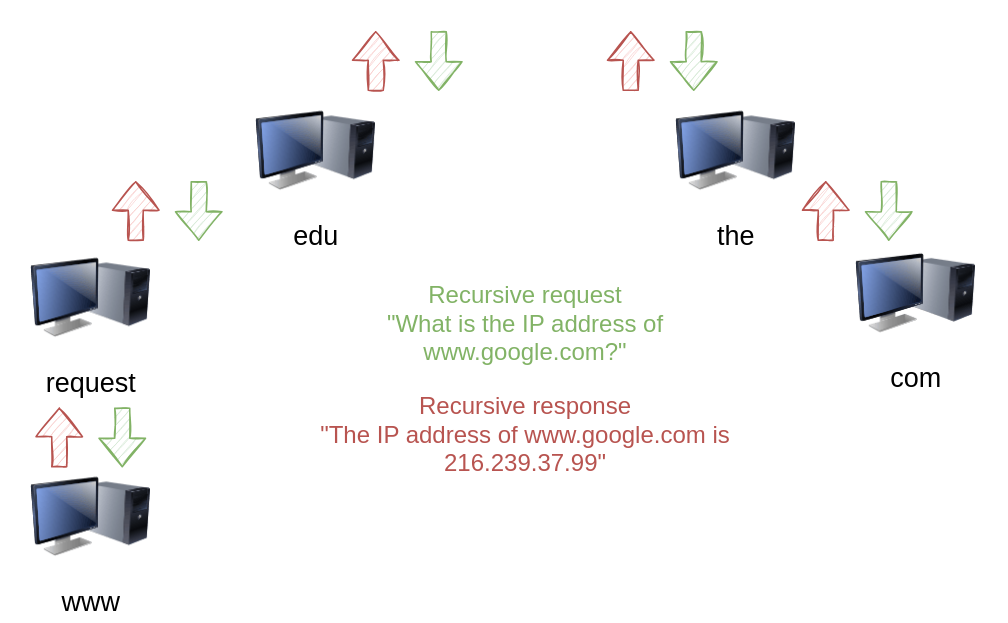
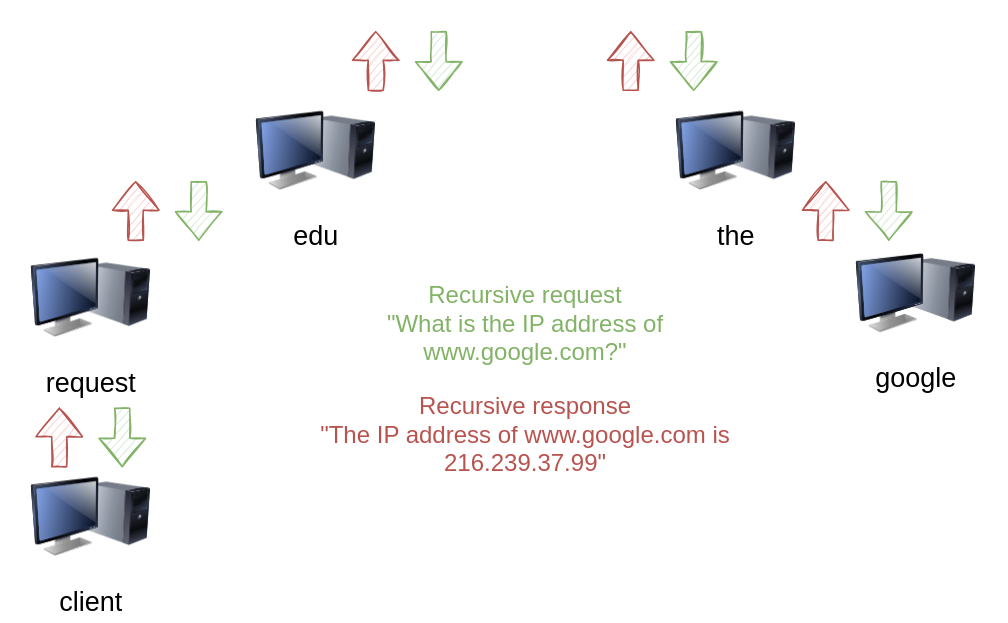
node "com": label "com" -> "google"
node "www": label "www" -> "client"
